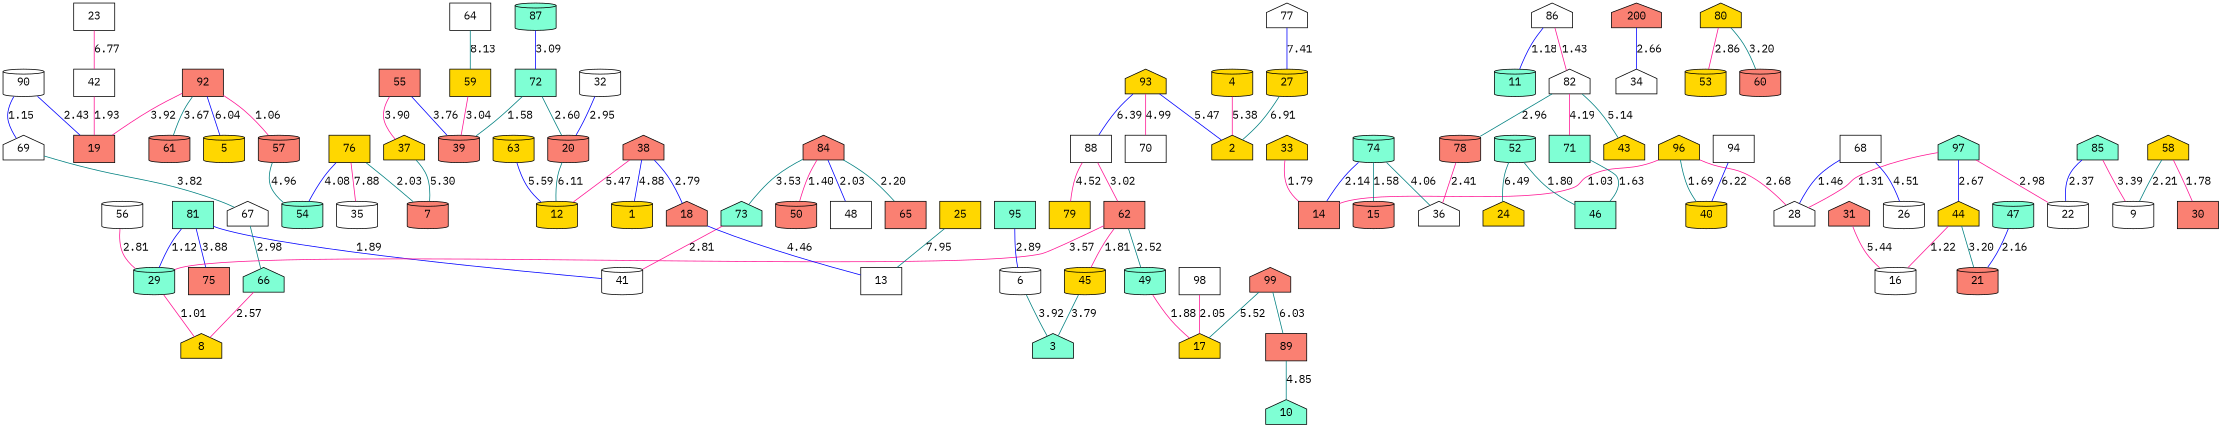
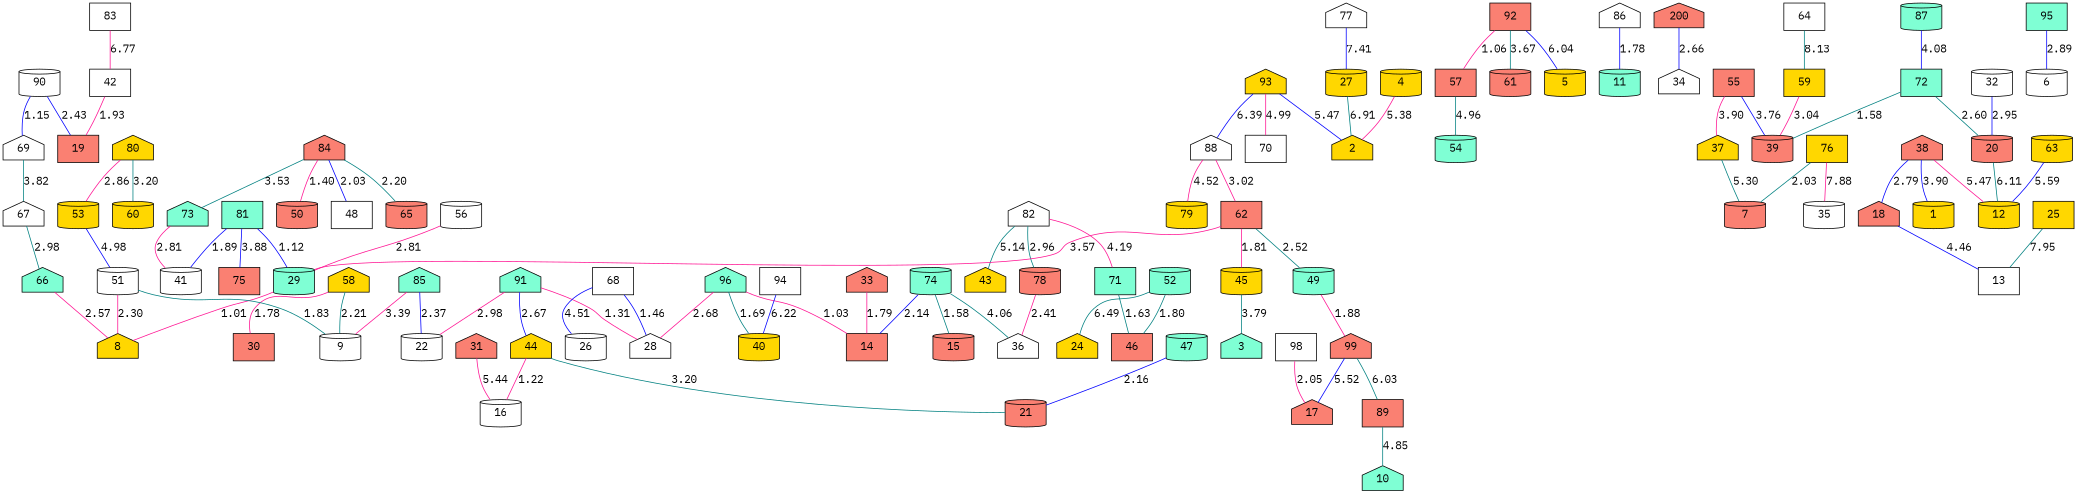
node "23": label "23" -> "83"
edge "86" -- "82": removed, label "1.43"
edge "87" -- "72": label "3.09" -> "4.08"
edge "86" -- "11": label "1.18" -> "1.78"
node "60": fillcolor salmon -> gold
edge "92" -- "19": removed, label "3.92"
node "57": shape cylinder -> box
node "88": shape box -> house
node "33": fillcolor gold -> salmon
node "96": fillcolor gold -> aquamarine
node "97": label "97" -> "91"
edge "76" -- "54": removed, label "4.08"
edge "38" -- "1": label "4.88" -> "3.90"
node "65": shape box -> cylinder
node "79": shape box -> cylinder
node "46": fillcolor aquamarine -> salmon
node "51": added
edge "99" -- "17": color teal -> blue
edge "6" -- "3": removed, label "3.92"
edge "49" -- "17": now "49" -- "99"
node "17": fillcolor gold -> salmon
